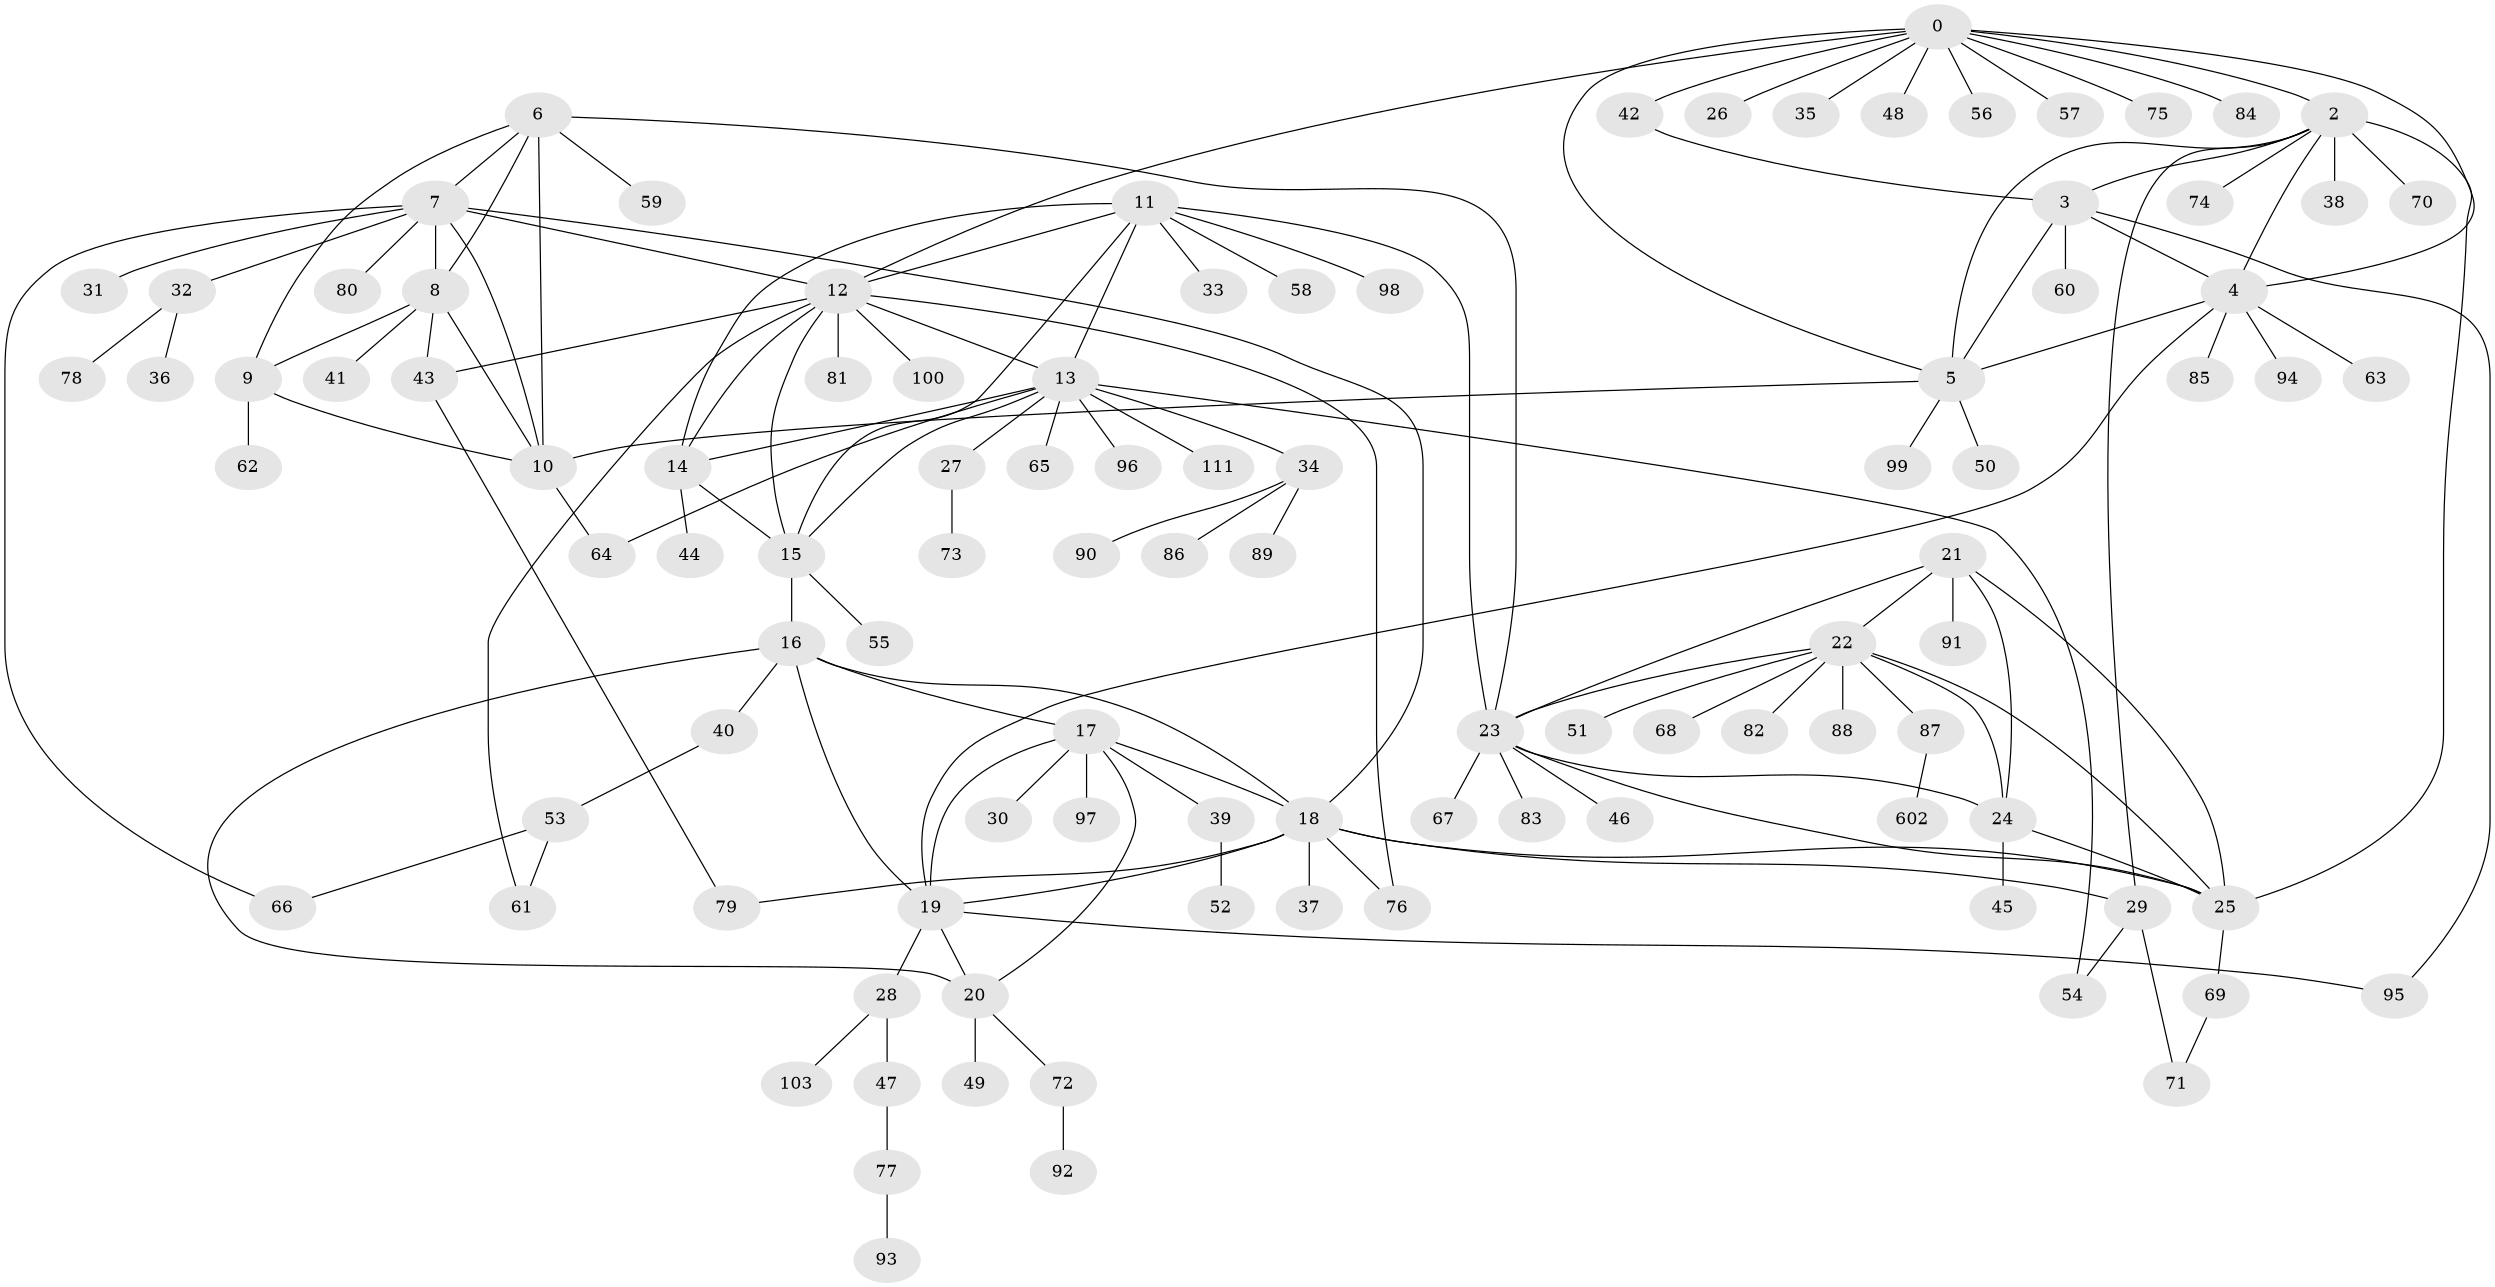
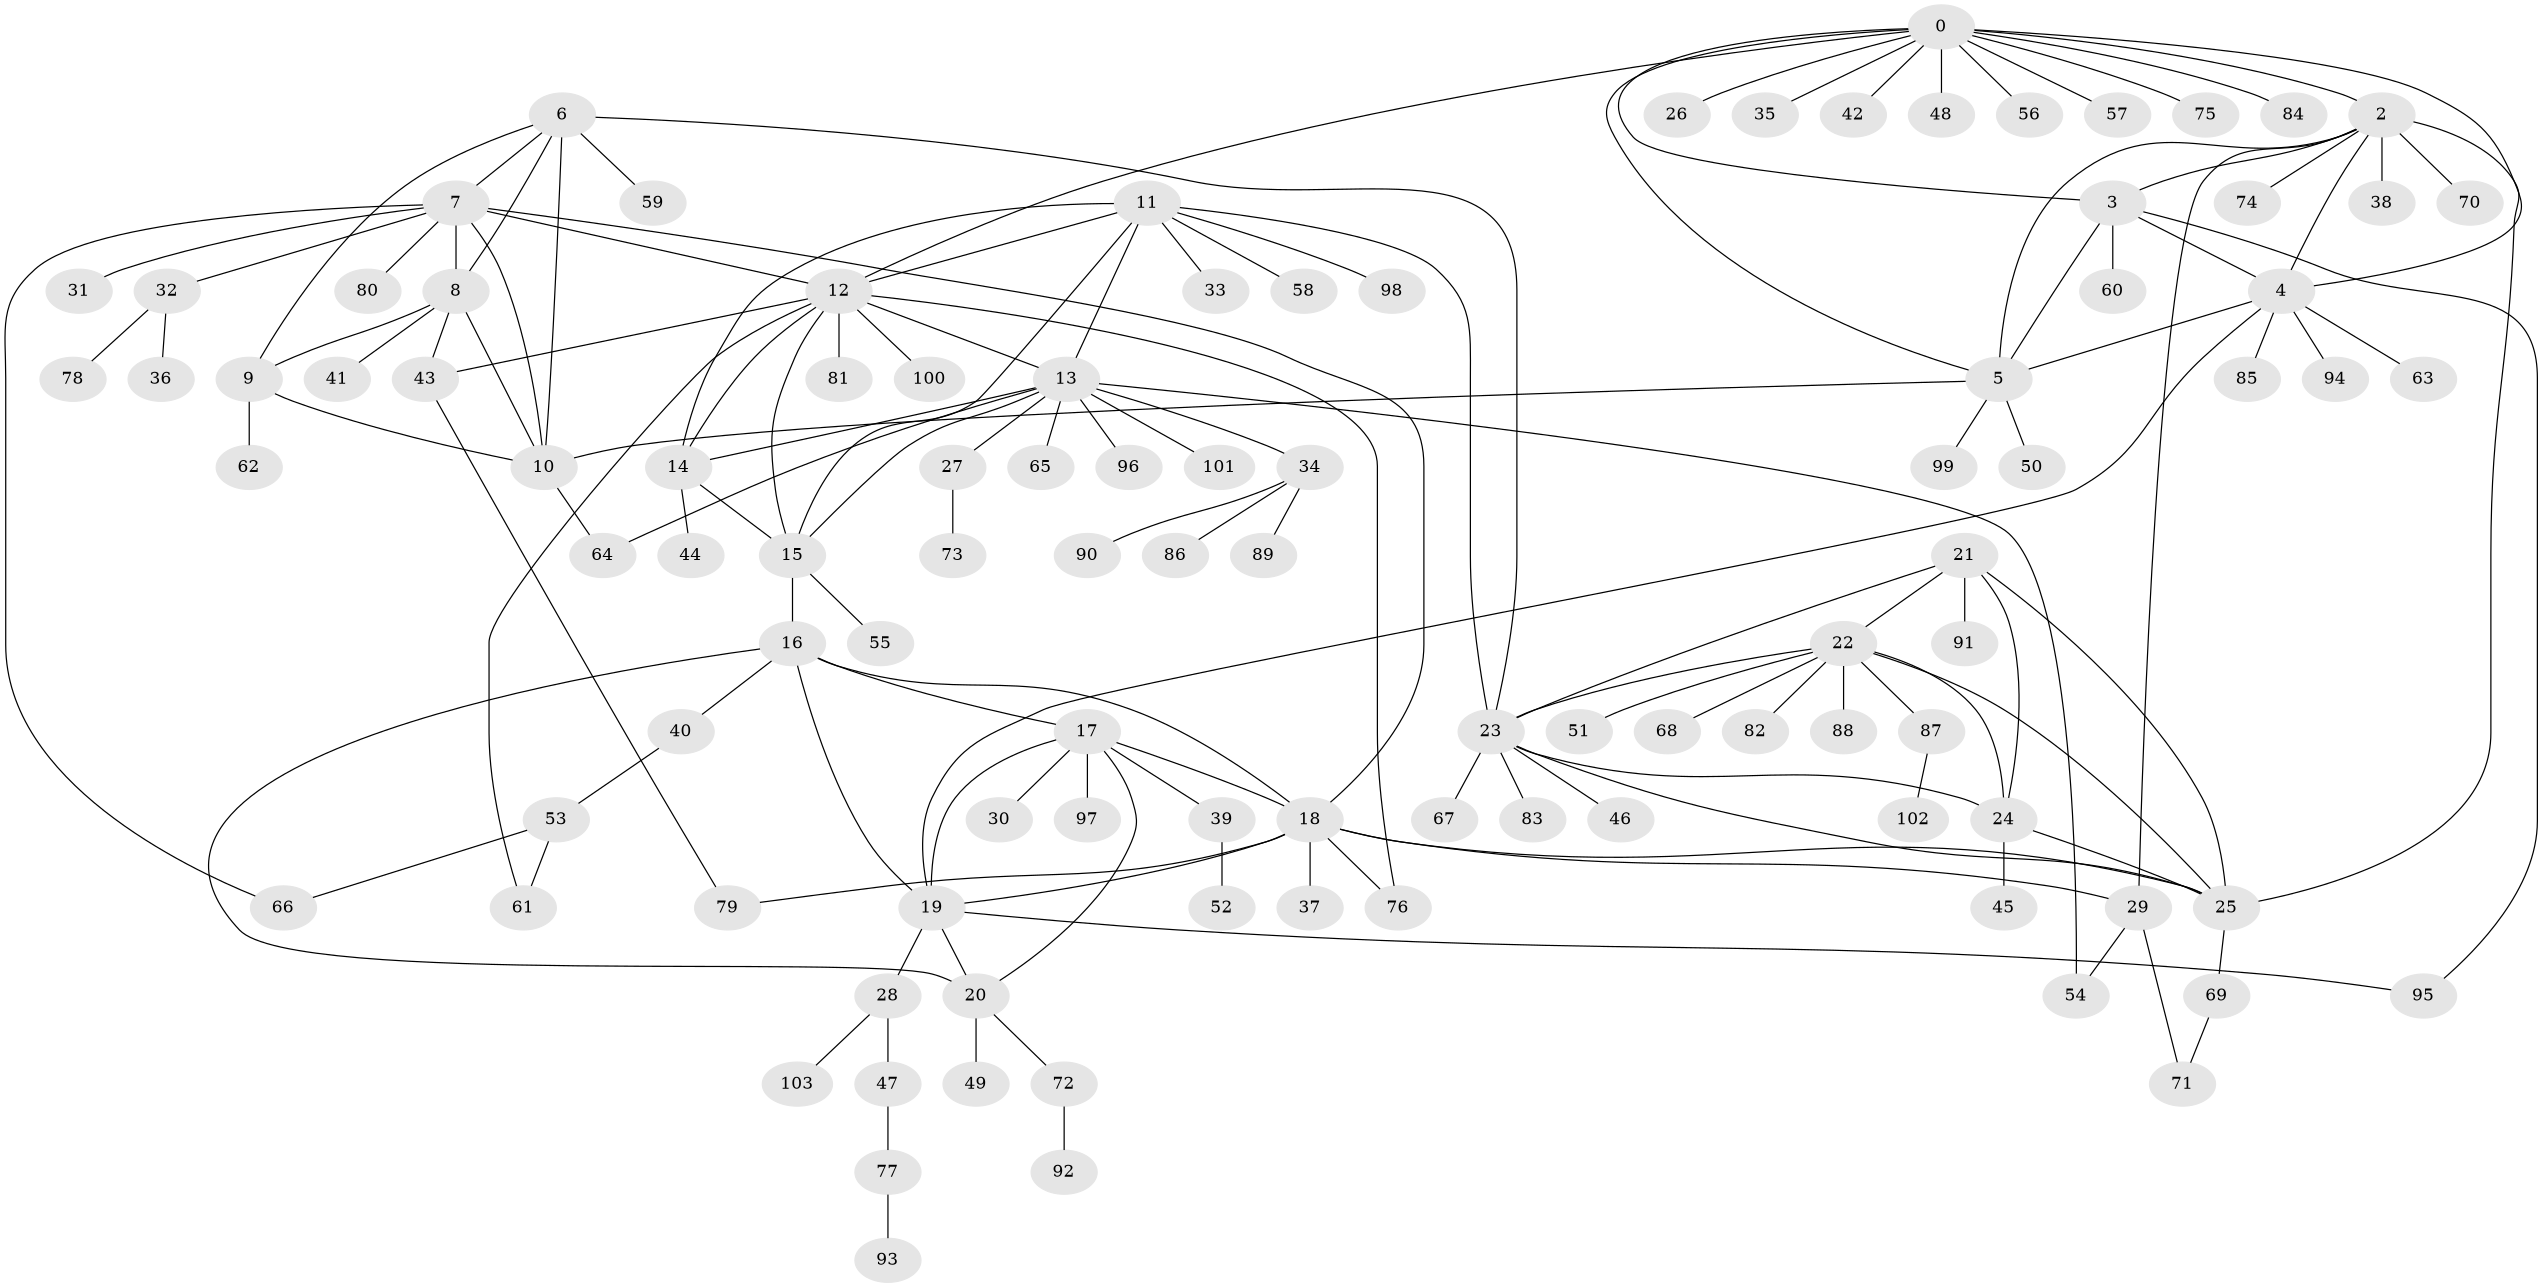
edge "42" -- "3": now "0" -- "3"
node "111": label "111" -> "101"
node "602": label "602" -> "102"
